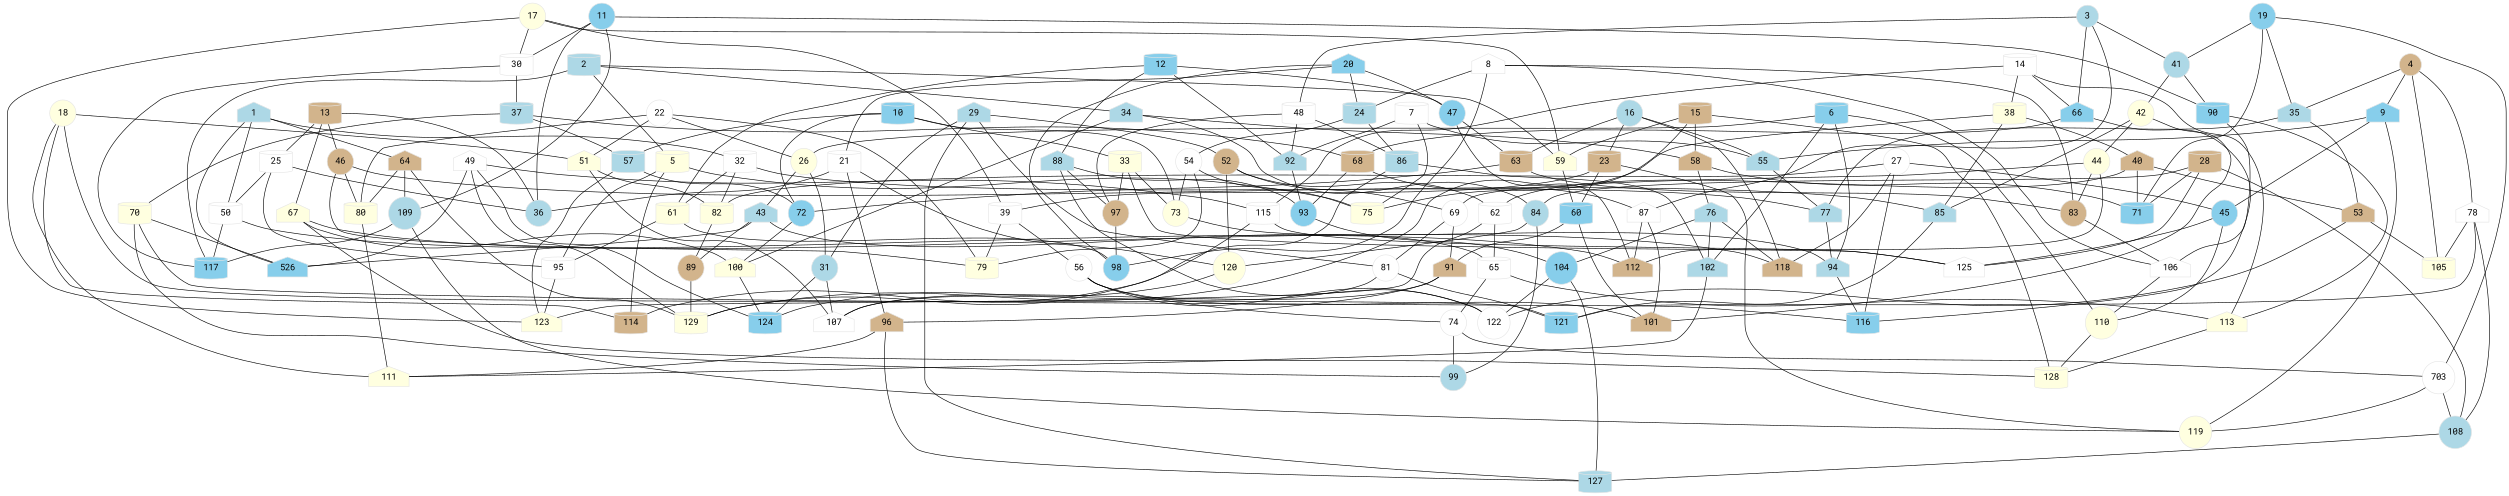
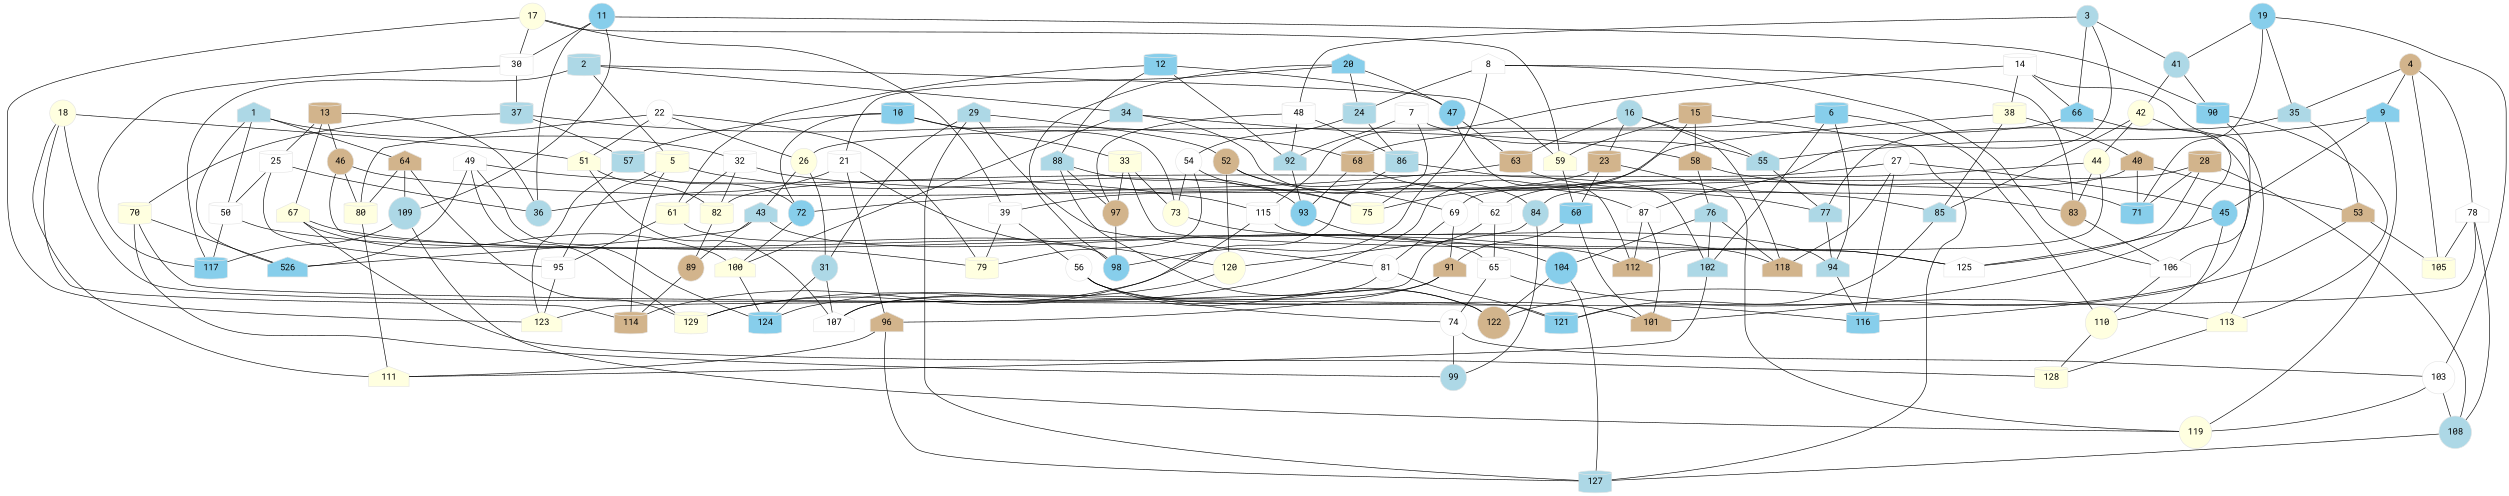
edge "15" -- "128": now "15" -- "127"
edge "89" -- "129": now "89" -- "114"
node "122": fillcolor white -> tan
node "703": label "703" -> "103"
